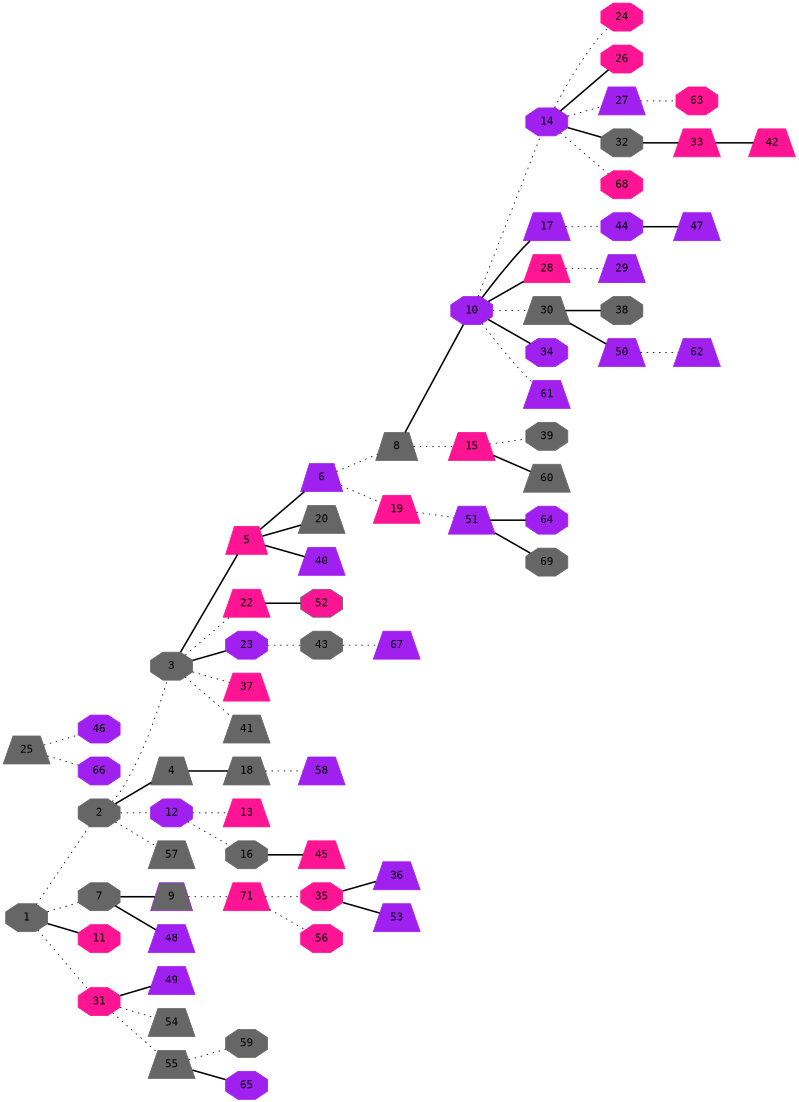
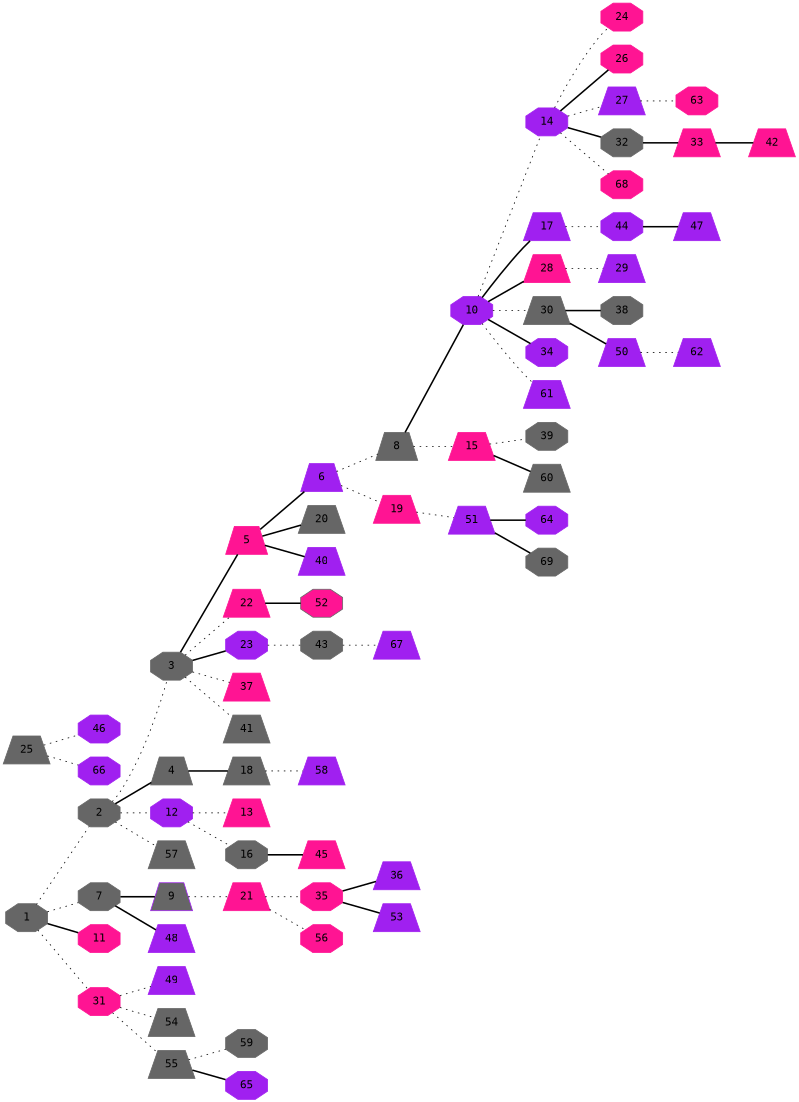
node "71": label "71" -> "21"
edge "49" -- "31": style bold -> dotted
